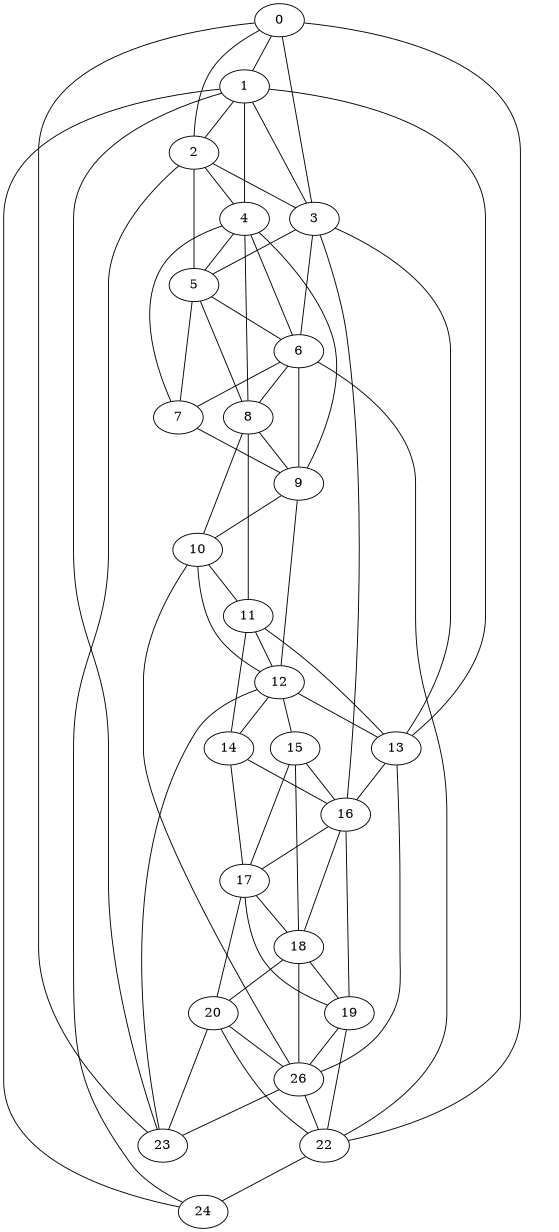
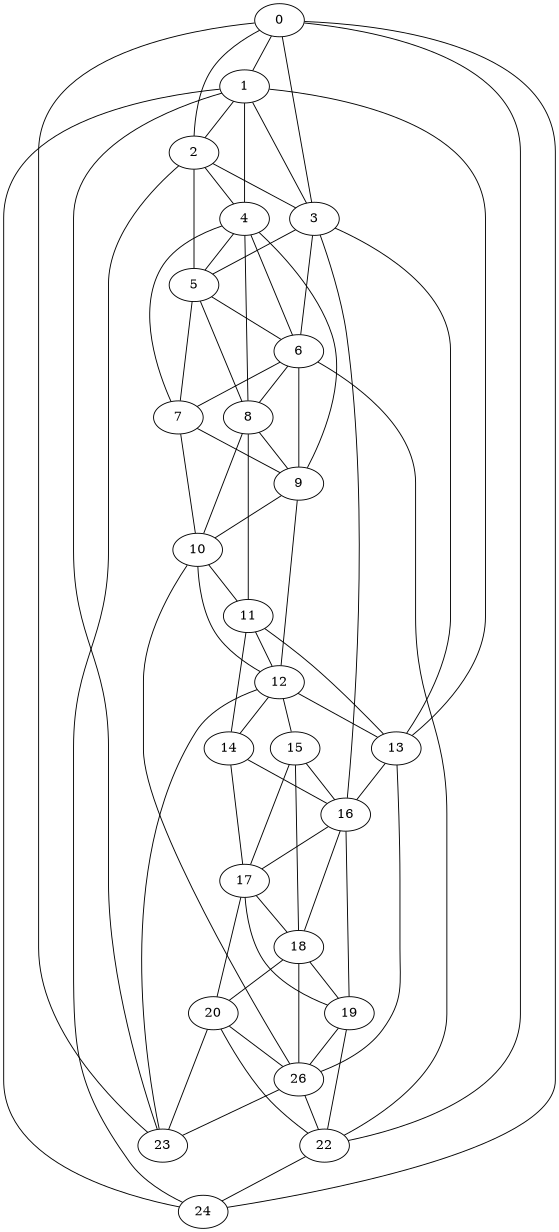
edge "7" -- "10": added
edge "0" -- "24": added
